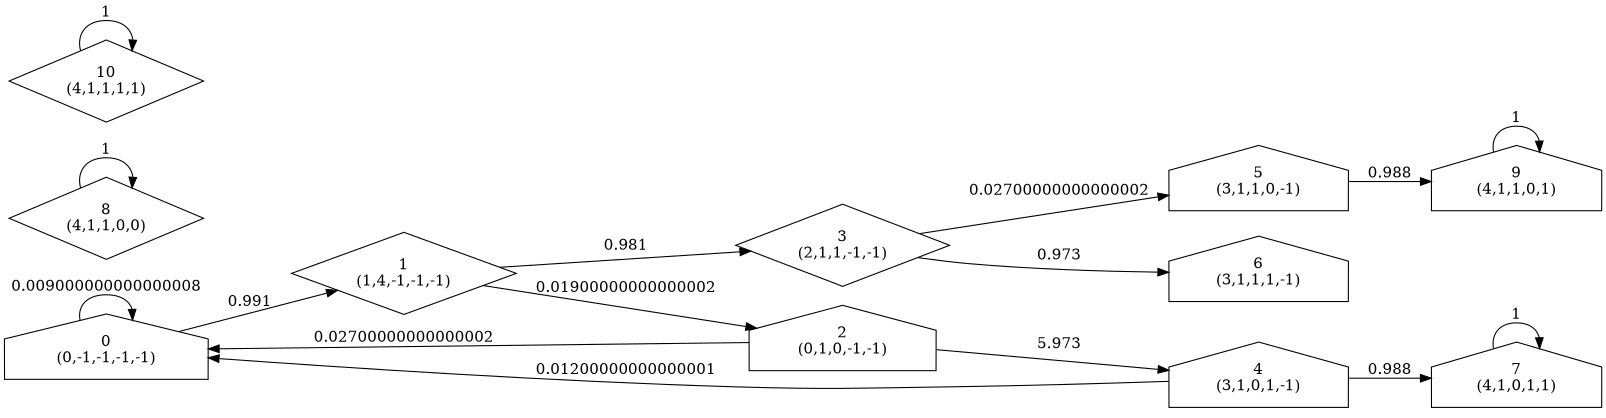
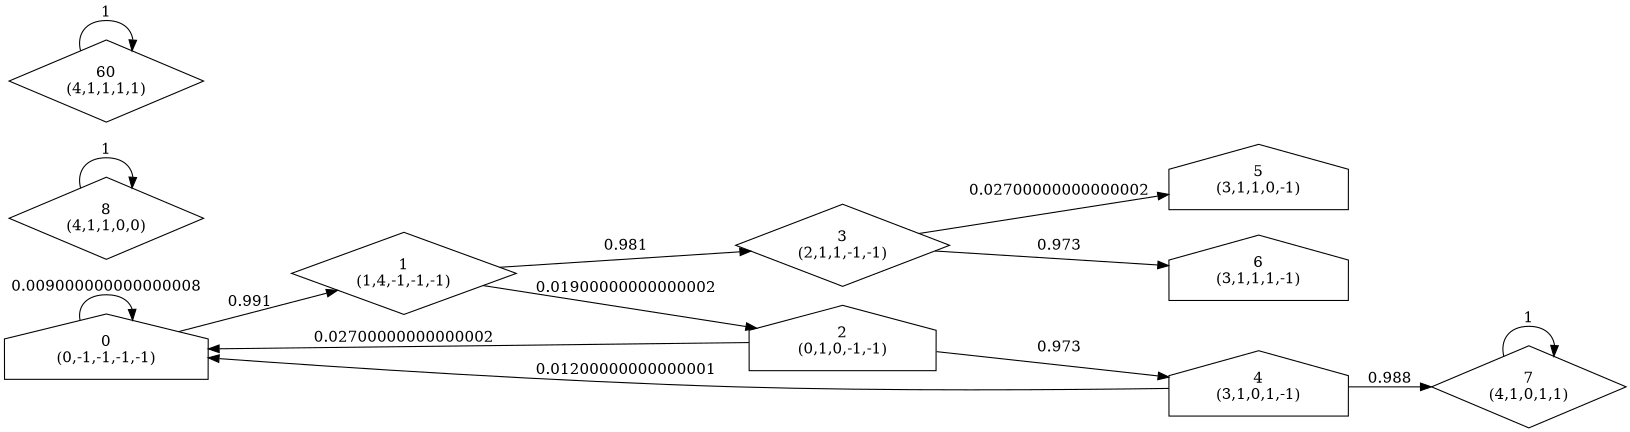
node "10 (4,1,1,1,1)": label "10 (4,1,1,1,1)" -> "60 (4,1,1,1,1)"
node "9 (4,1,1,0,1)": removed
edge "2 (0,1,0,-1,-1)" -> "4 (3,1,0,1,-1)": label "5.973" -> "0.973"
node "7 (4,1,0,1,1)": shape house -> diamond
